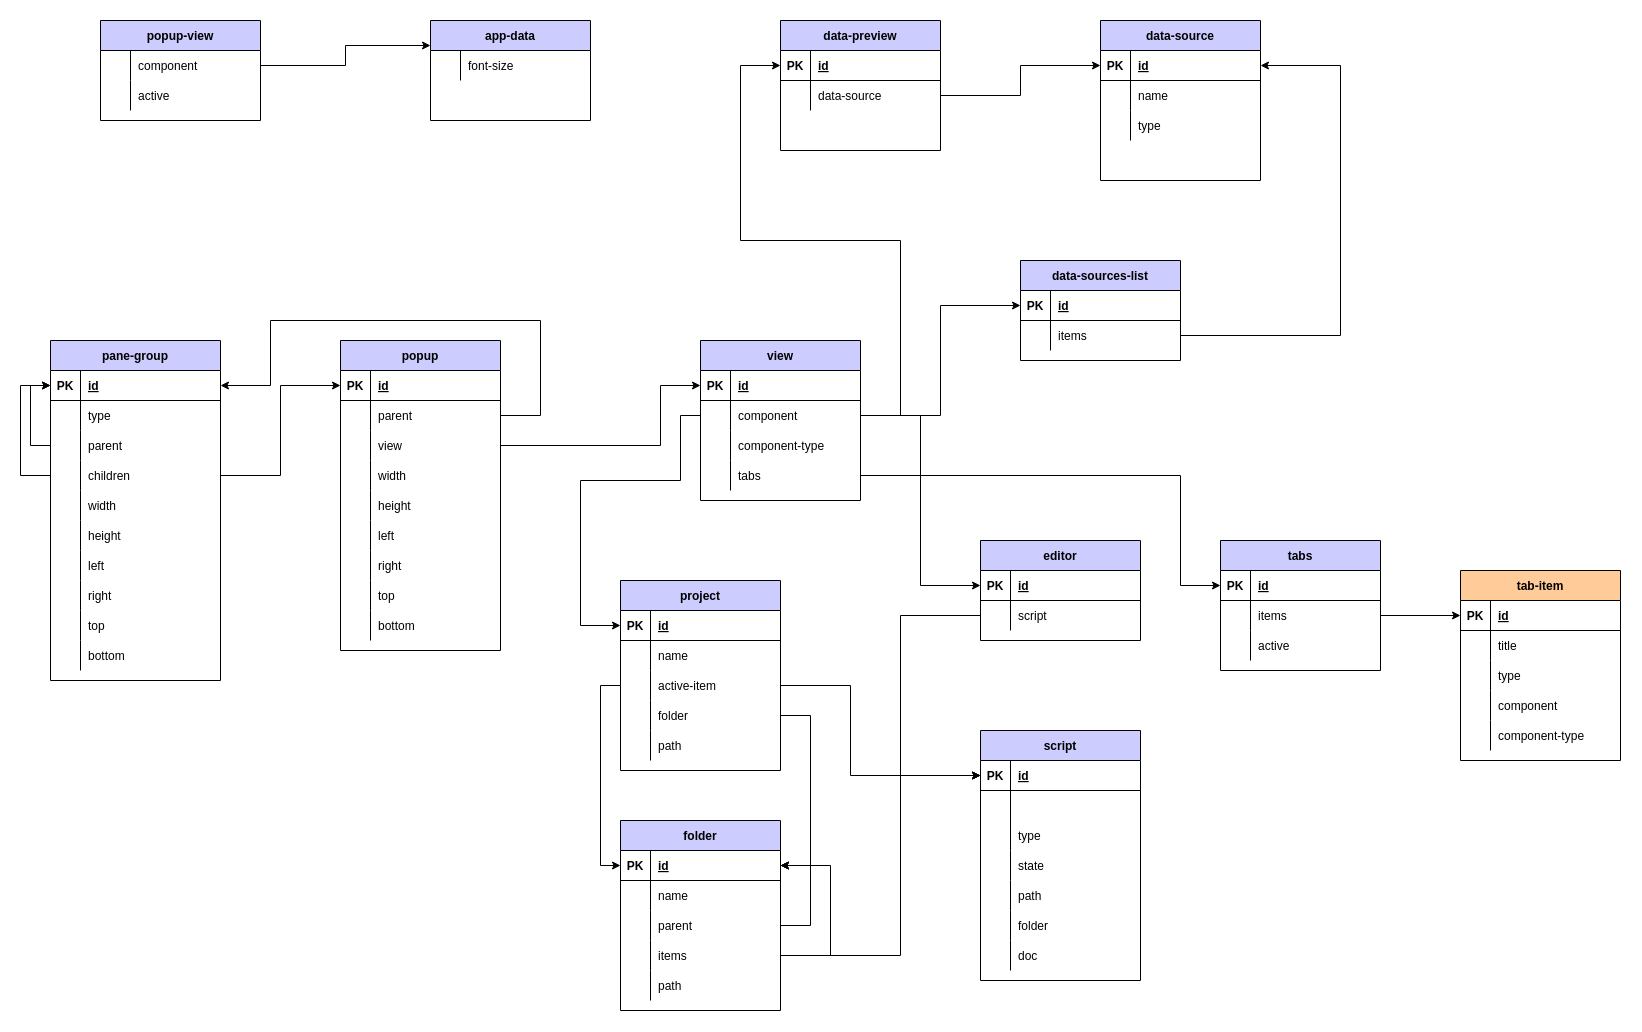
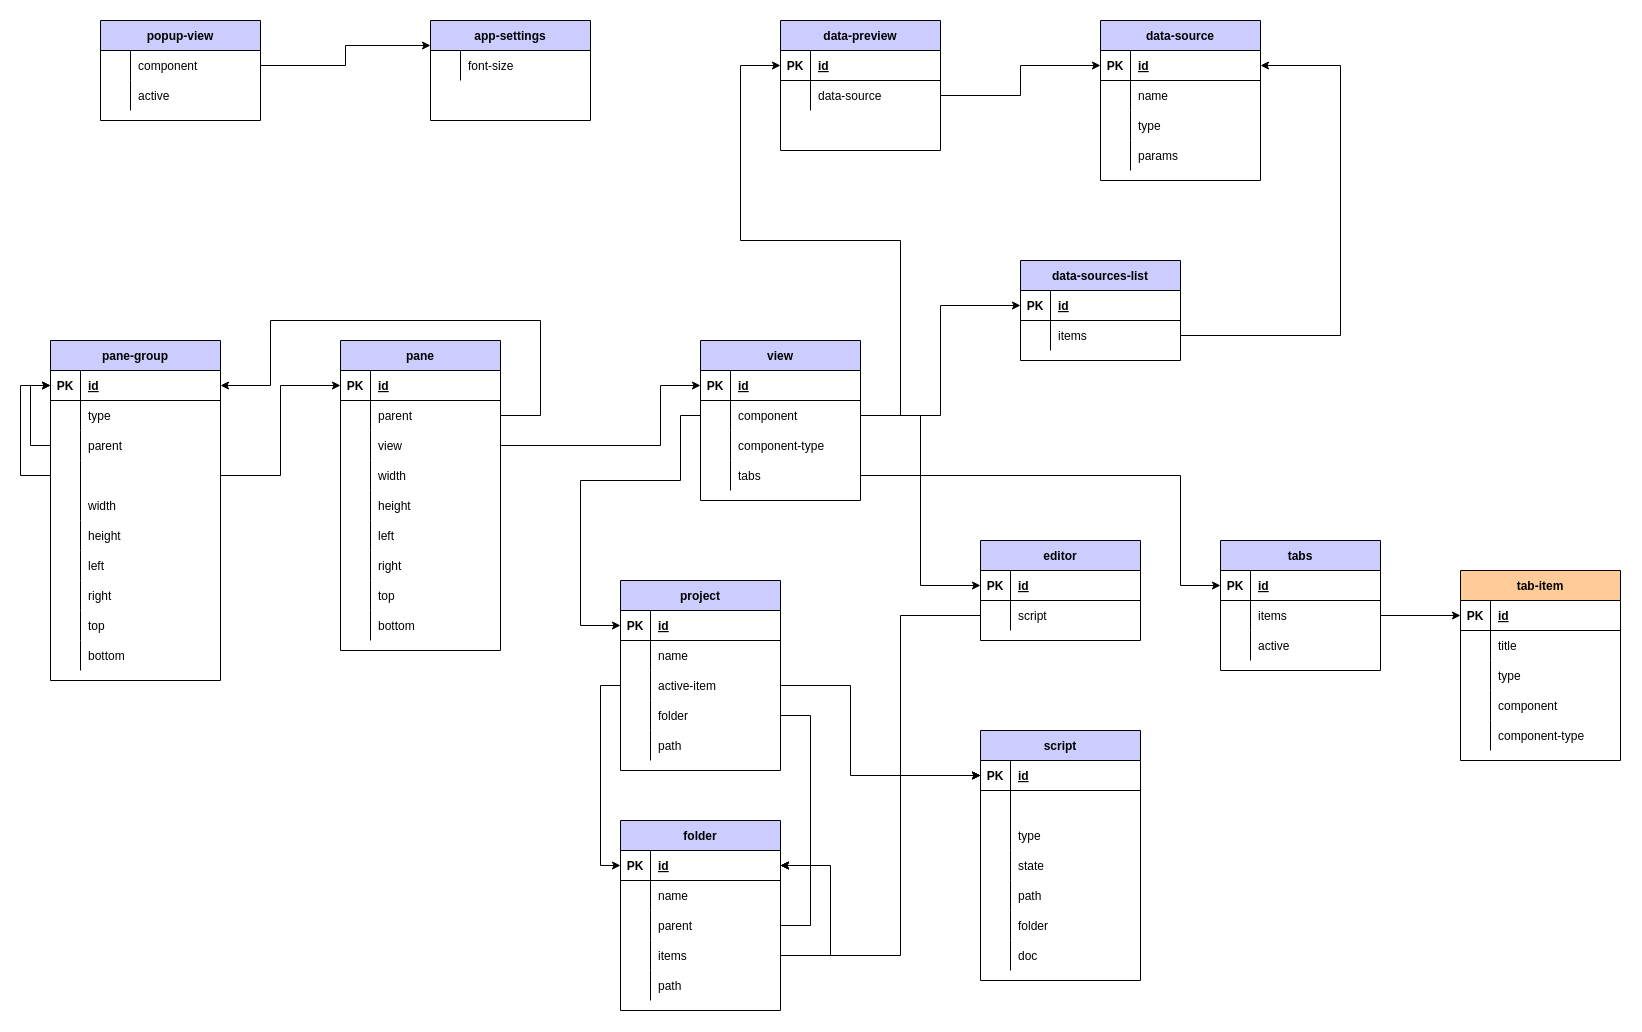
node "app-data": label "app-data" -> "app-settings"
node "params": added
node "popup": label "popup" -> "pane"
node "children": removed
